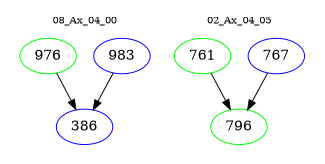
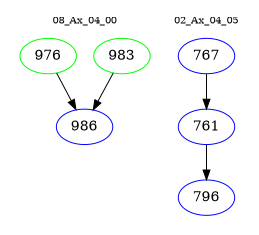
node "983": color blue -> green
node "761": color green -> blue
edge "767" -> "796": now "767" -> "761"
node "386": label "386" -> "986"
node "796": color green -> blue
